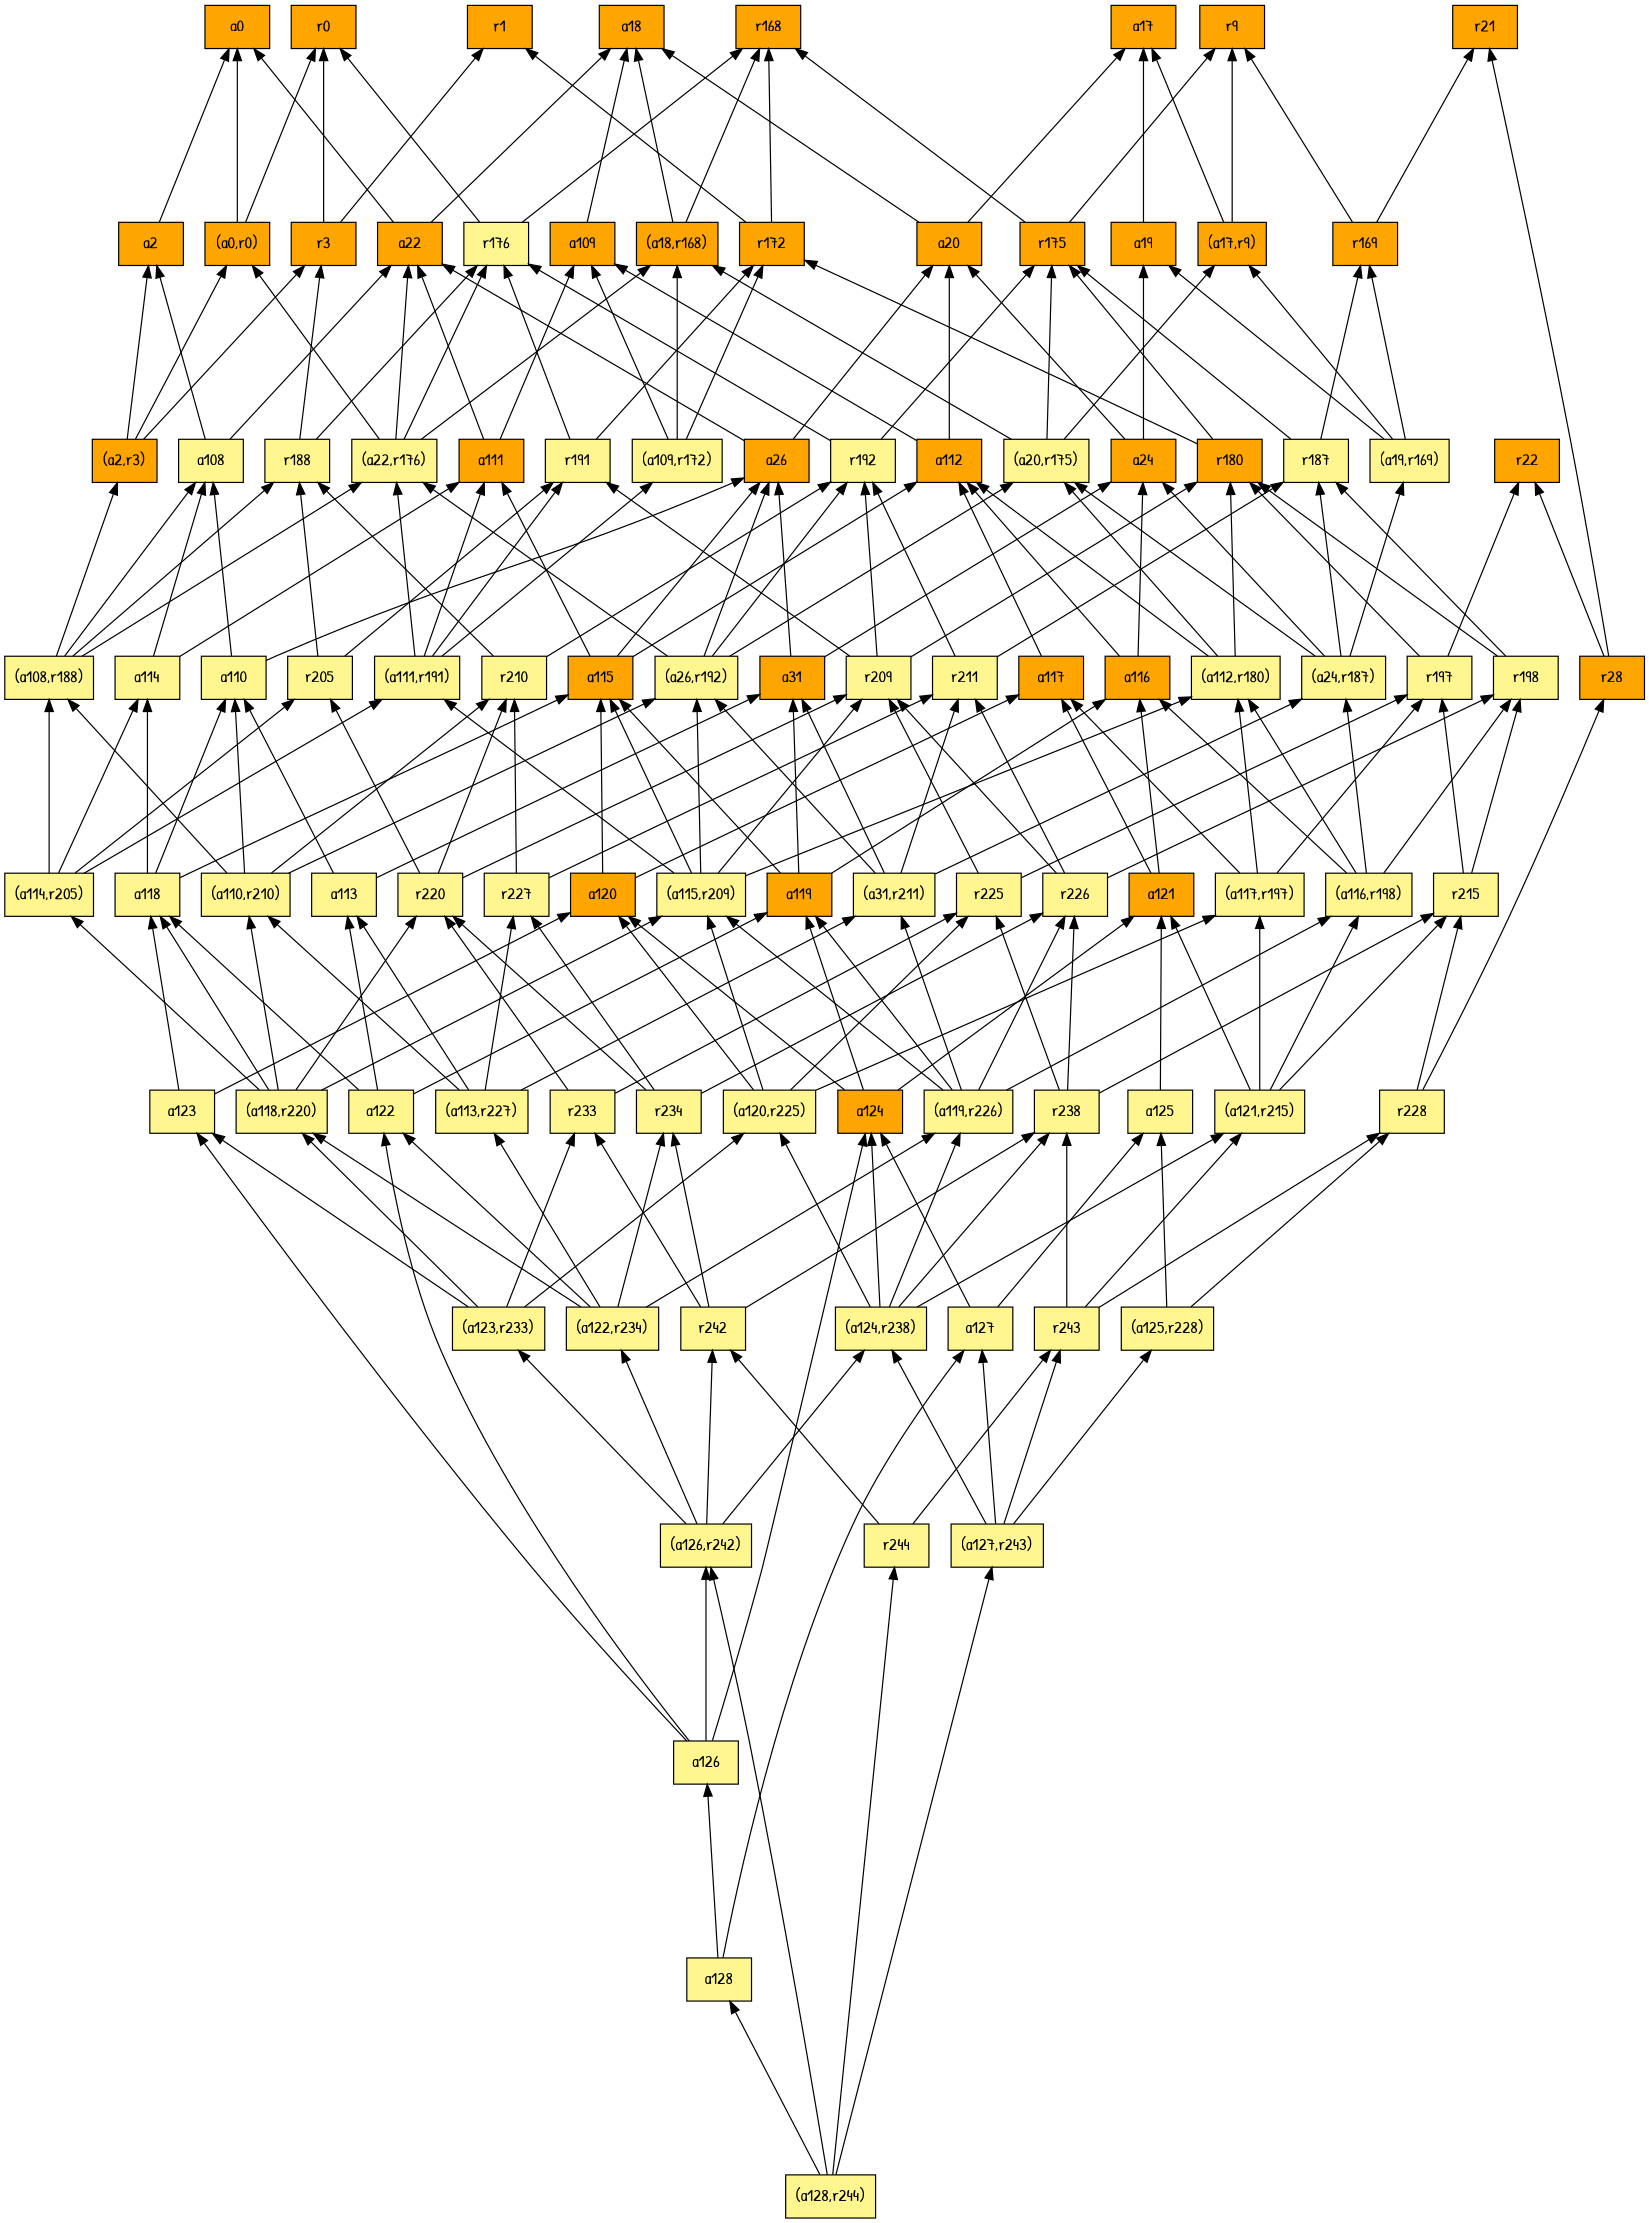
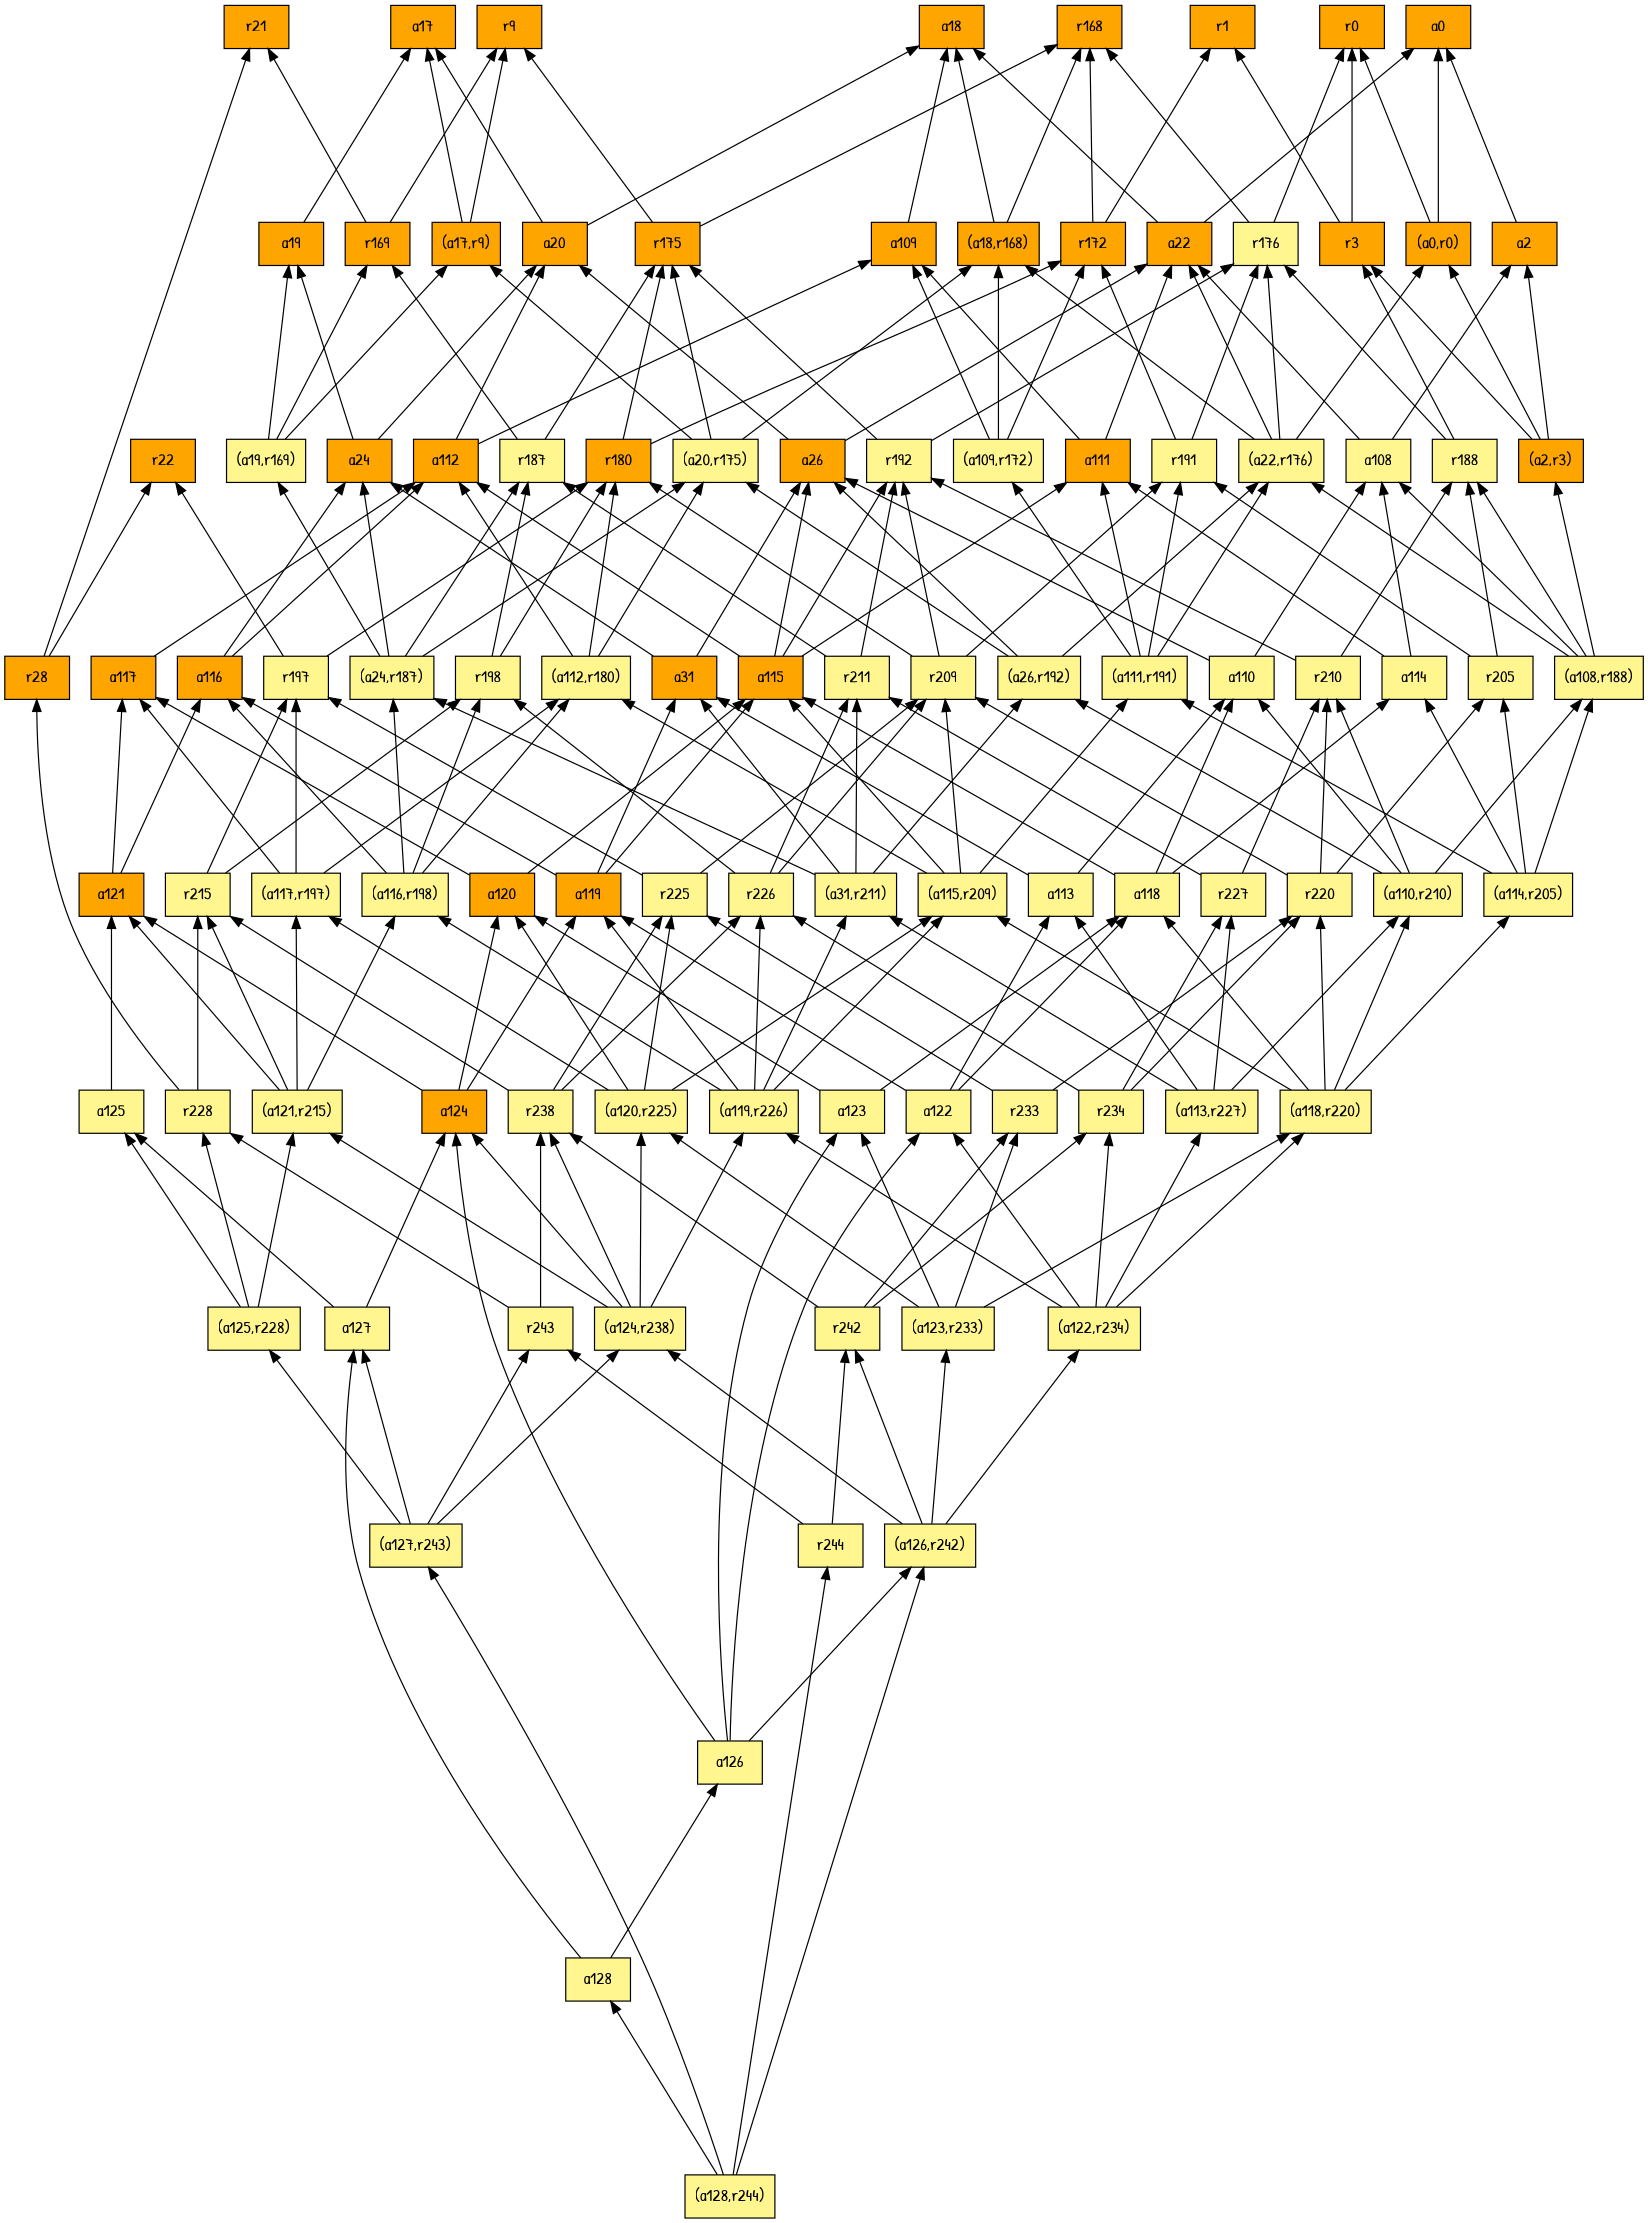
edge "(a26,r192)" -> "r192": now "a115" -> "r192"
edge "(a115,r209)" -> "(a26,r192)": removed
edge "r243" -> "(a121,r215)": now "(a125,r228)" -> "(a121,r215)"
